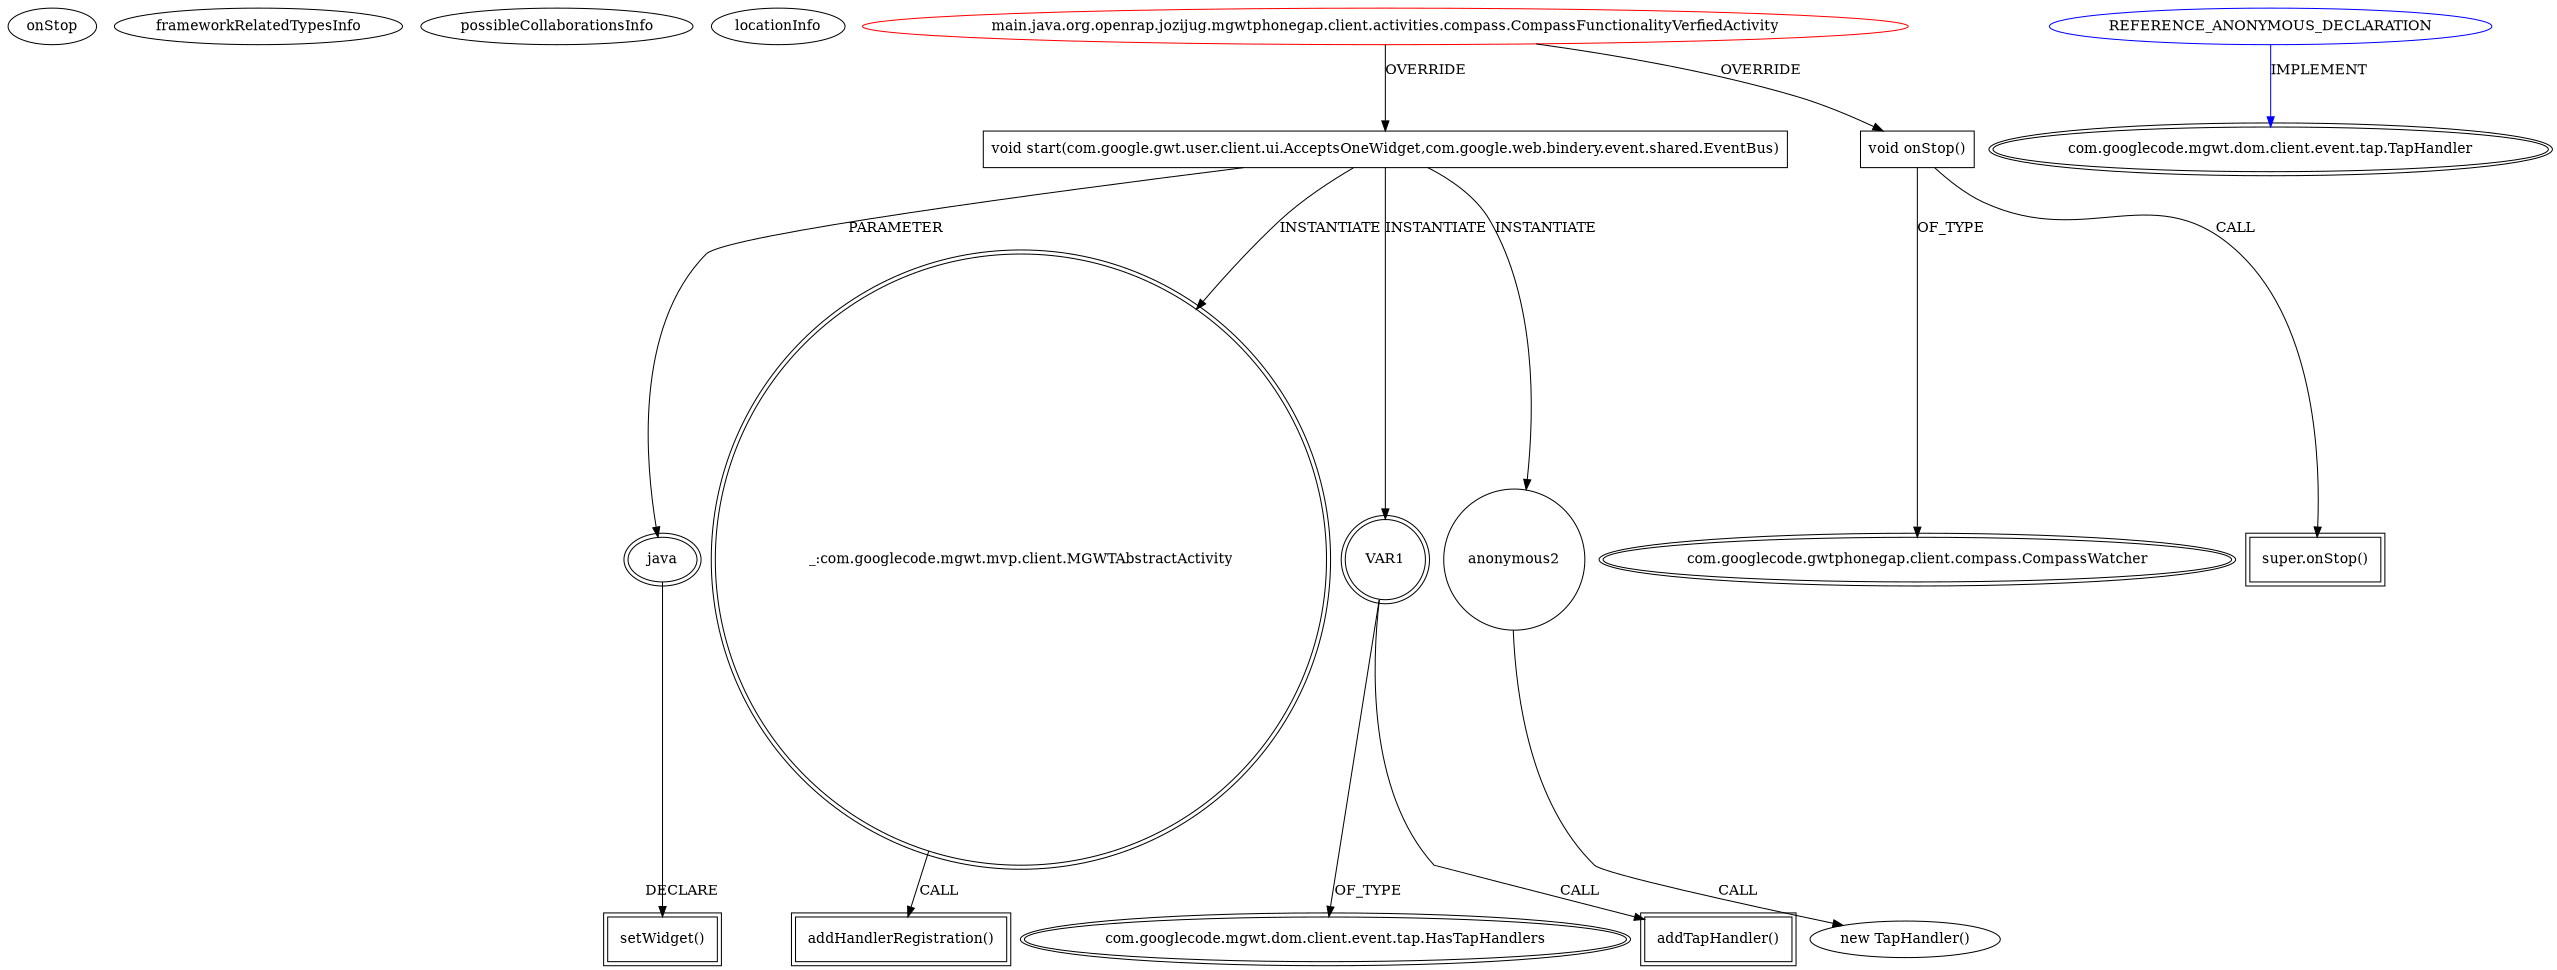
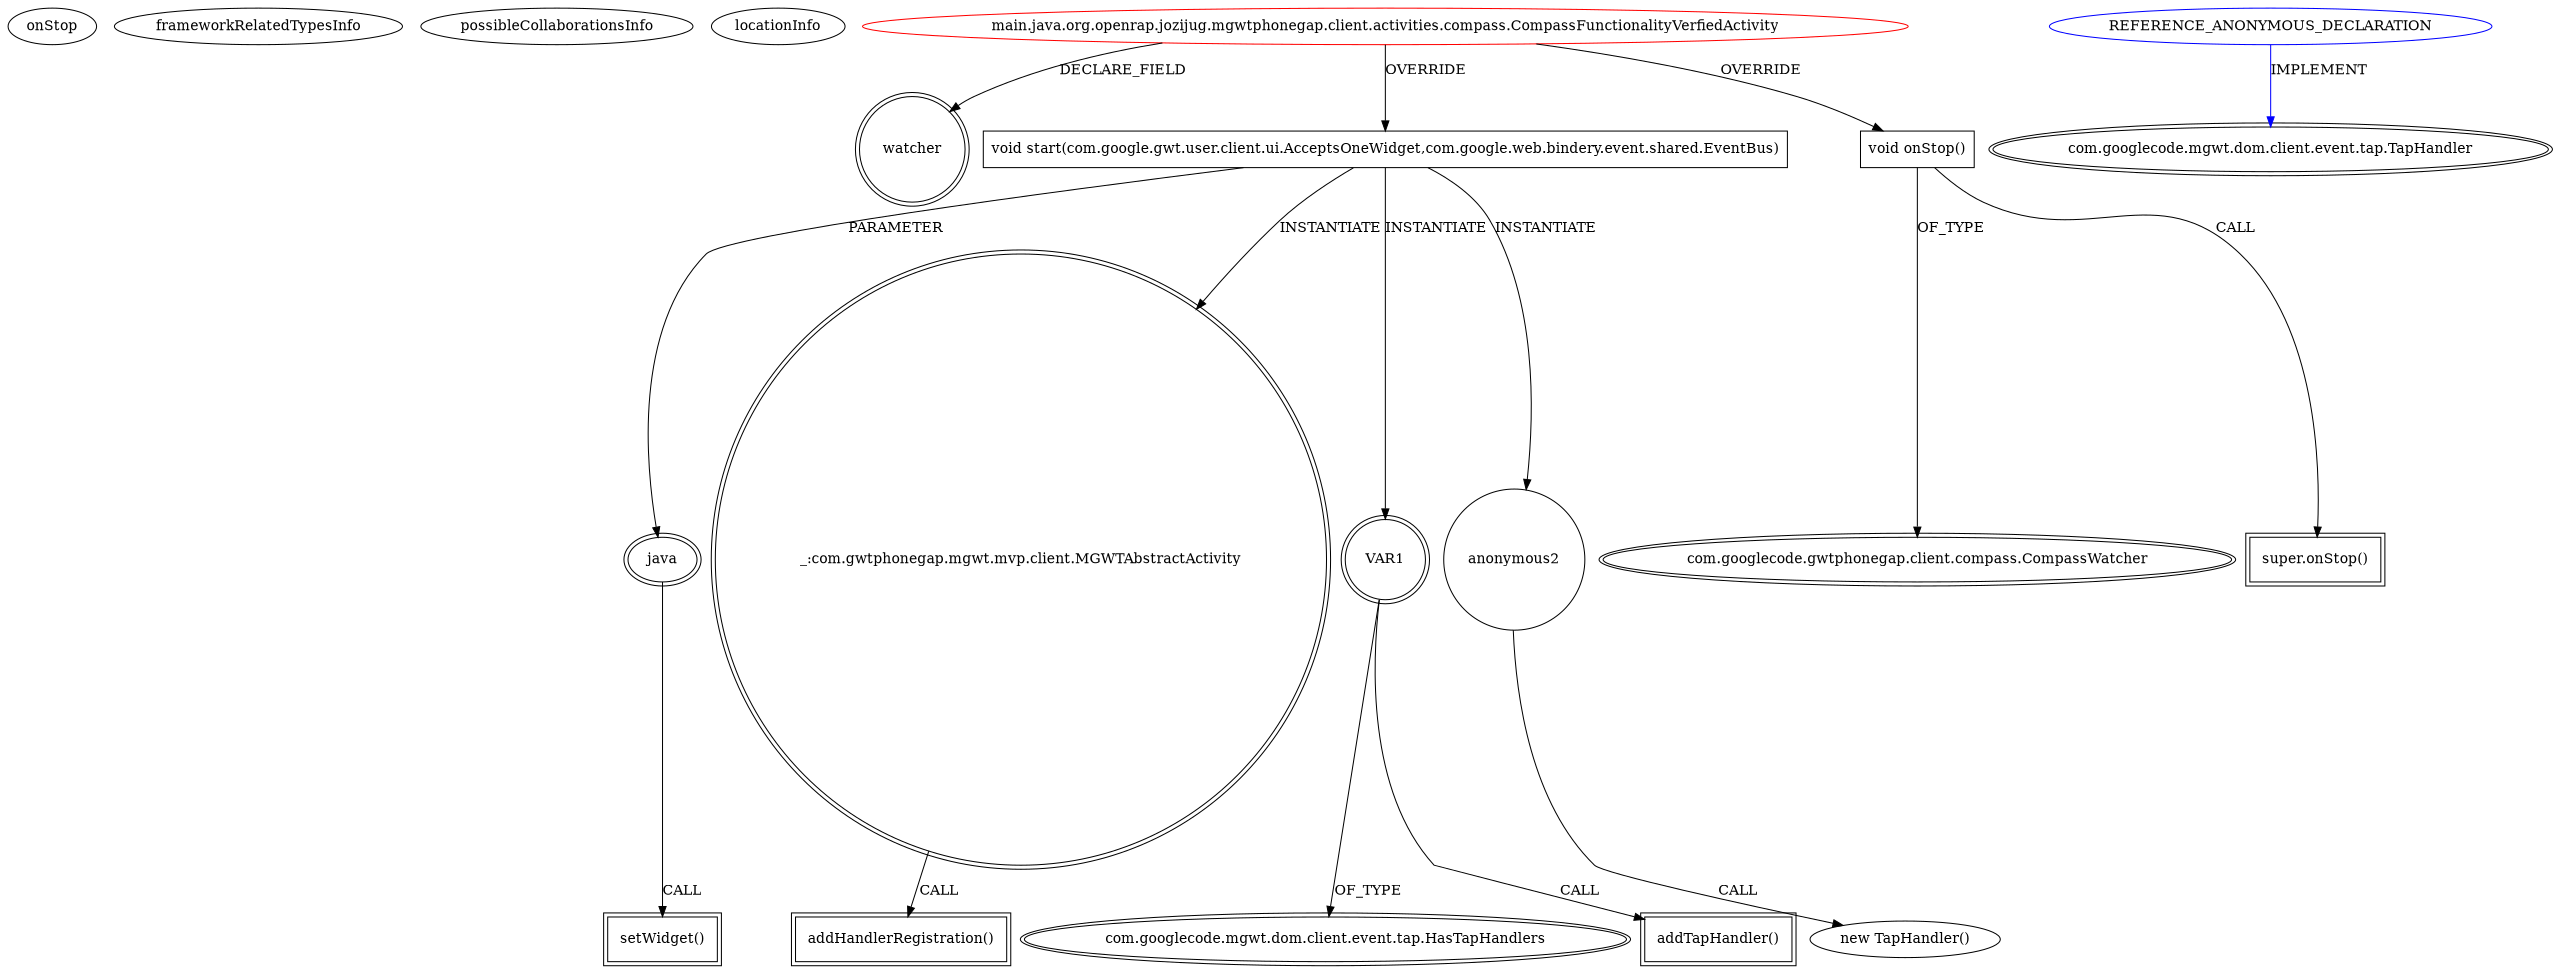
node "watcher": added
node "_:com.googlecode.mgwt.mvp.client.MGWTAbstractActivity": label "_:com.googlecode.mgwt.mvp.client.MGWTAbstractActivity" -> "_:com.gwtphonegap.mgwt.mvp.client.MGWTAbstractActivity"
edge "java" -> "setWidget()": label "DECLARE" -> "CALL"
